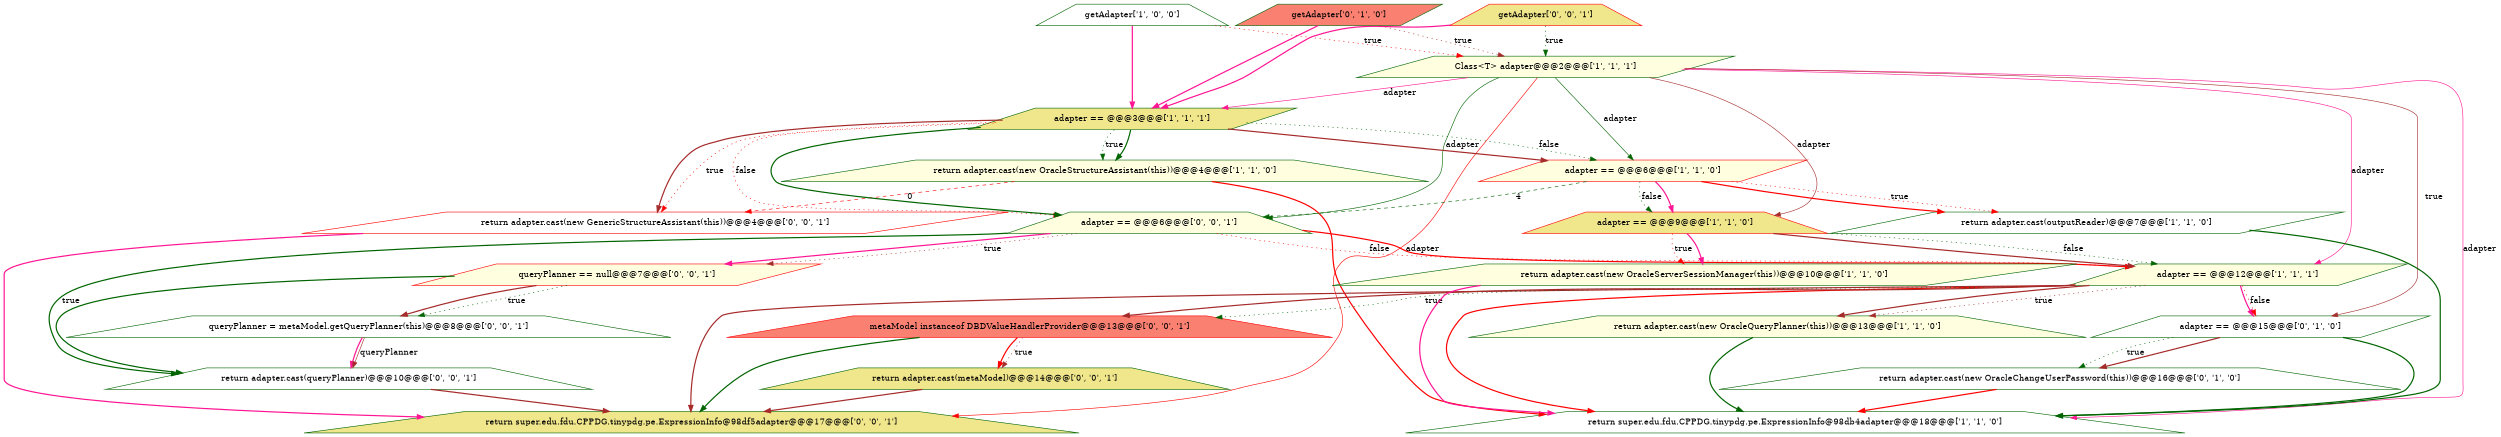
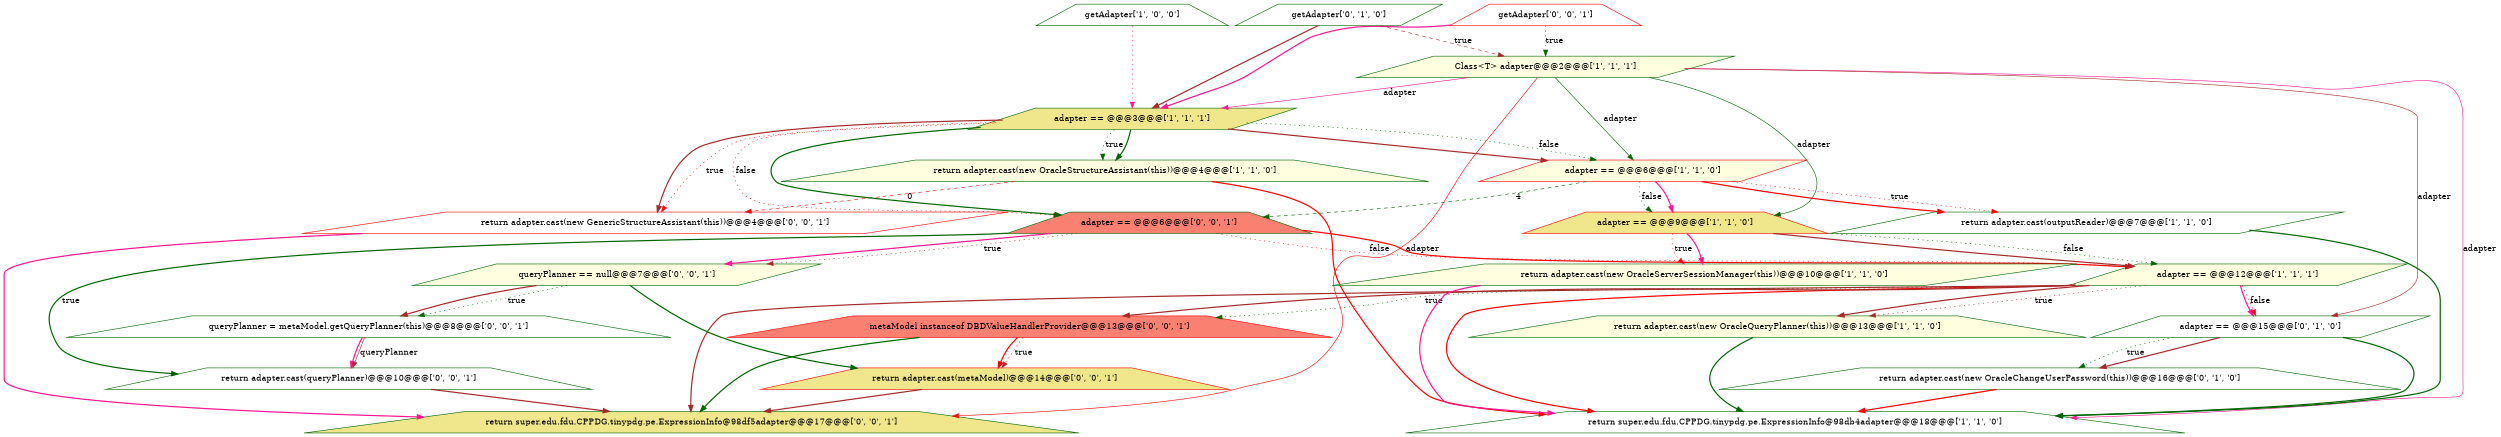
node "getAdapter['0', '1', '0']": fillcolor salmon -> white
node "getAdapter['0', '0', '1']": fillcolor khaki -> white
edge "getAdapter['0', '1', '0']" -> "Class<T> adapter@@@2@@@['1', '1', '1']": style dotted -> dashed
edge "getAdapter['1', '0', '0']" -> "Class<T> adapter@@@2@@@['1', '1', '1']": removed, label "true"
edge "getAdapter['1', '0', '0']" -> "adapter == @@@3@@@['1', '1', '1']": style bold -> dotted
edge "getAdapter['0', '1', '0']" -> "adapter == @@@3@@@['1', '1', '1']": color deeppink -> brown
edge "Class<T> adapter@@@2@@@['1', '1', '1']" -> "adapter == @@@12@@@['1', '1', '1']": removed, label "adapter"
edge "Class<T> adapter@@@2@@@['1', '1', '1']" -> "adapter == @@@9@@@['1', '1', '0']": color brown -> darkgreen
edge "Class<T> adapter@@@2@@@['1', '1', '1']" -> "adapter == @@@6@@@['0', '0', '1']": removed, label "adapter"
edge "Class<T> adapter@@@2@@@['1', '1', '1']" -> "adapter == @@@15@@@['0', '1', '0']": label "true" -> "adapter"
node "adapter == @@@6@@@['0', '0', '1']": fillcolor lightyellow -> salmon
node "queryPlanner == null@@@7@@@['0', '0', '1']": color red -> darkgreen
edge "queryPlanner == null@@@7@@@['0', '0', '1']" -> "return adapter.cast(queryPlanner)@@@10@@@['0', '0', '1']": now "queryPlanner == null@@@7@@@['0', '0', '1']" -> "return adapter.cast(metaModel)@@@14@@@['0', '0', '1']"
node "return adapter.cast(metaModel)@@@14@@@['0', '0', '1']": color darkgreen -> red
